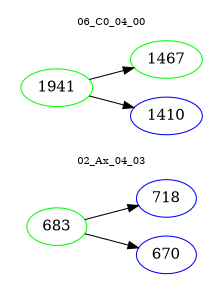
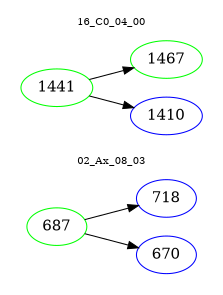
cluster "06_C0_04_00": label "06_C0_04_00" -> "16_C0_04_00"
node "1941": label "1941" -> "1441"
cluster "02_Ax_04_03": label "02_Ax_04_03" -> "02_Ax_08_03"
node "683": label "683" -> "687"
